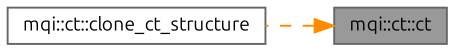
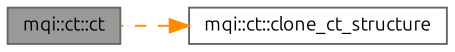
edge "mqi::ct::clone_ct_structure" -> "mqi::ct::ct": reversed
